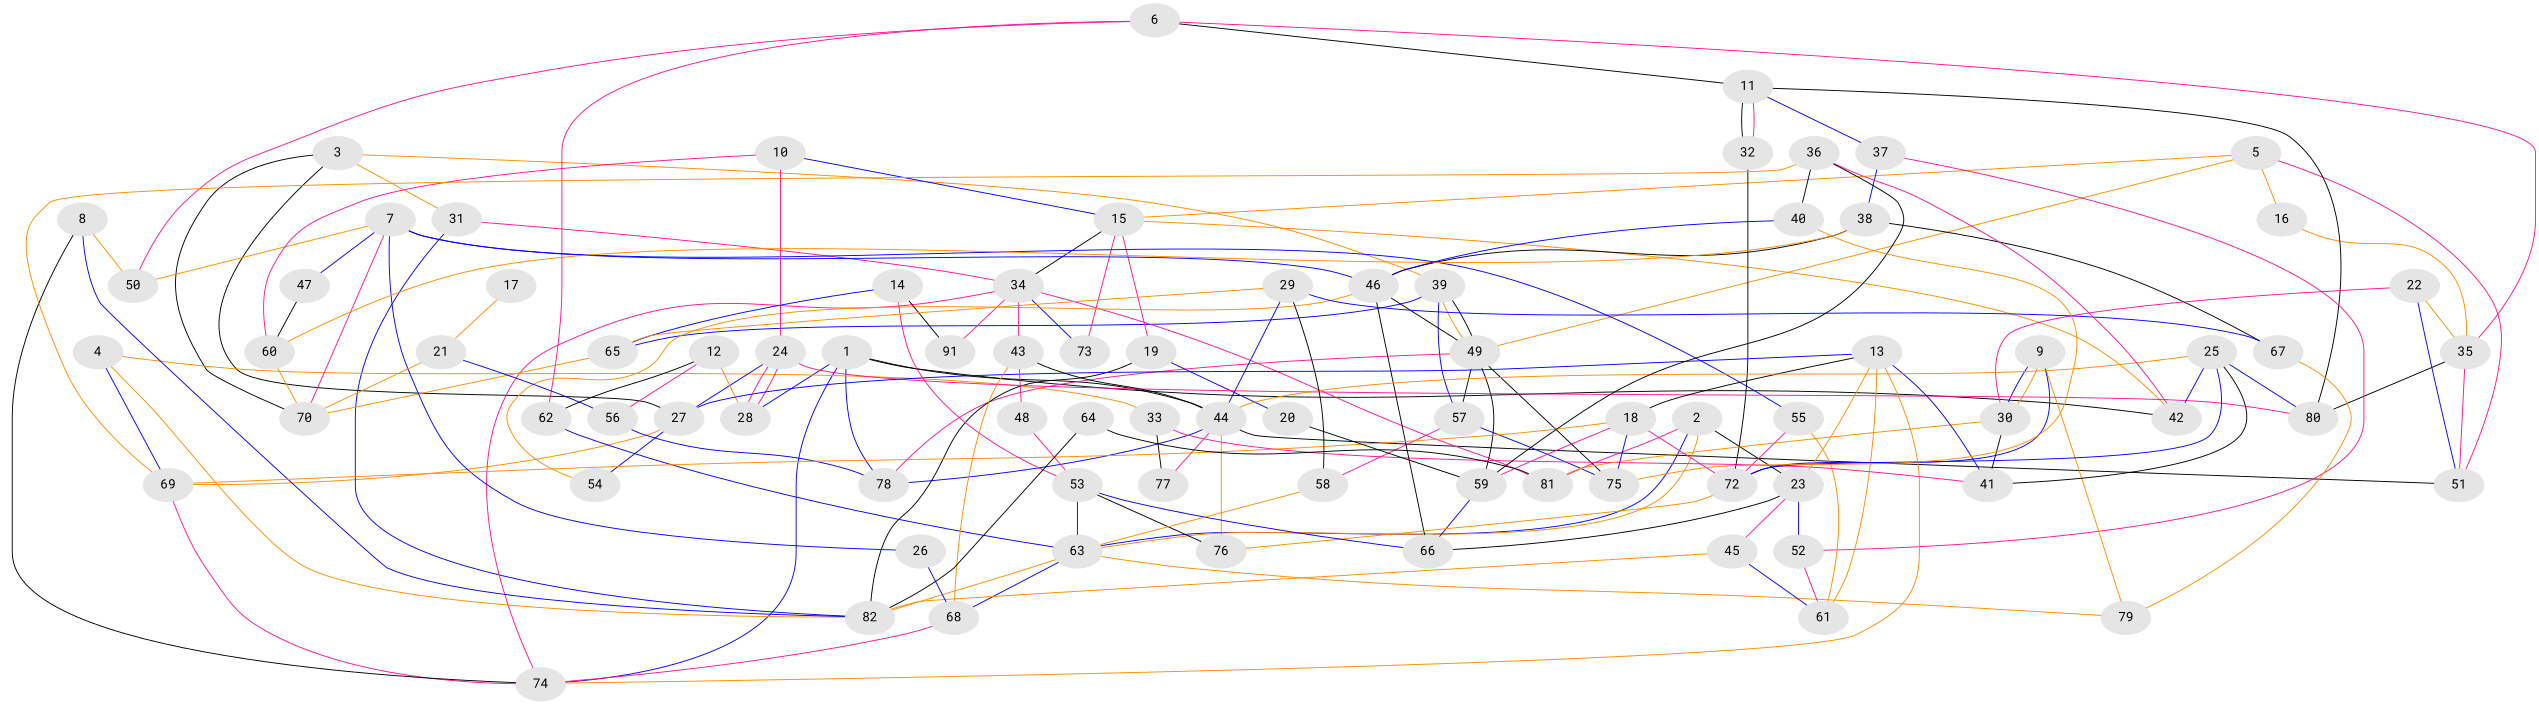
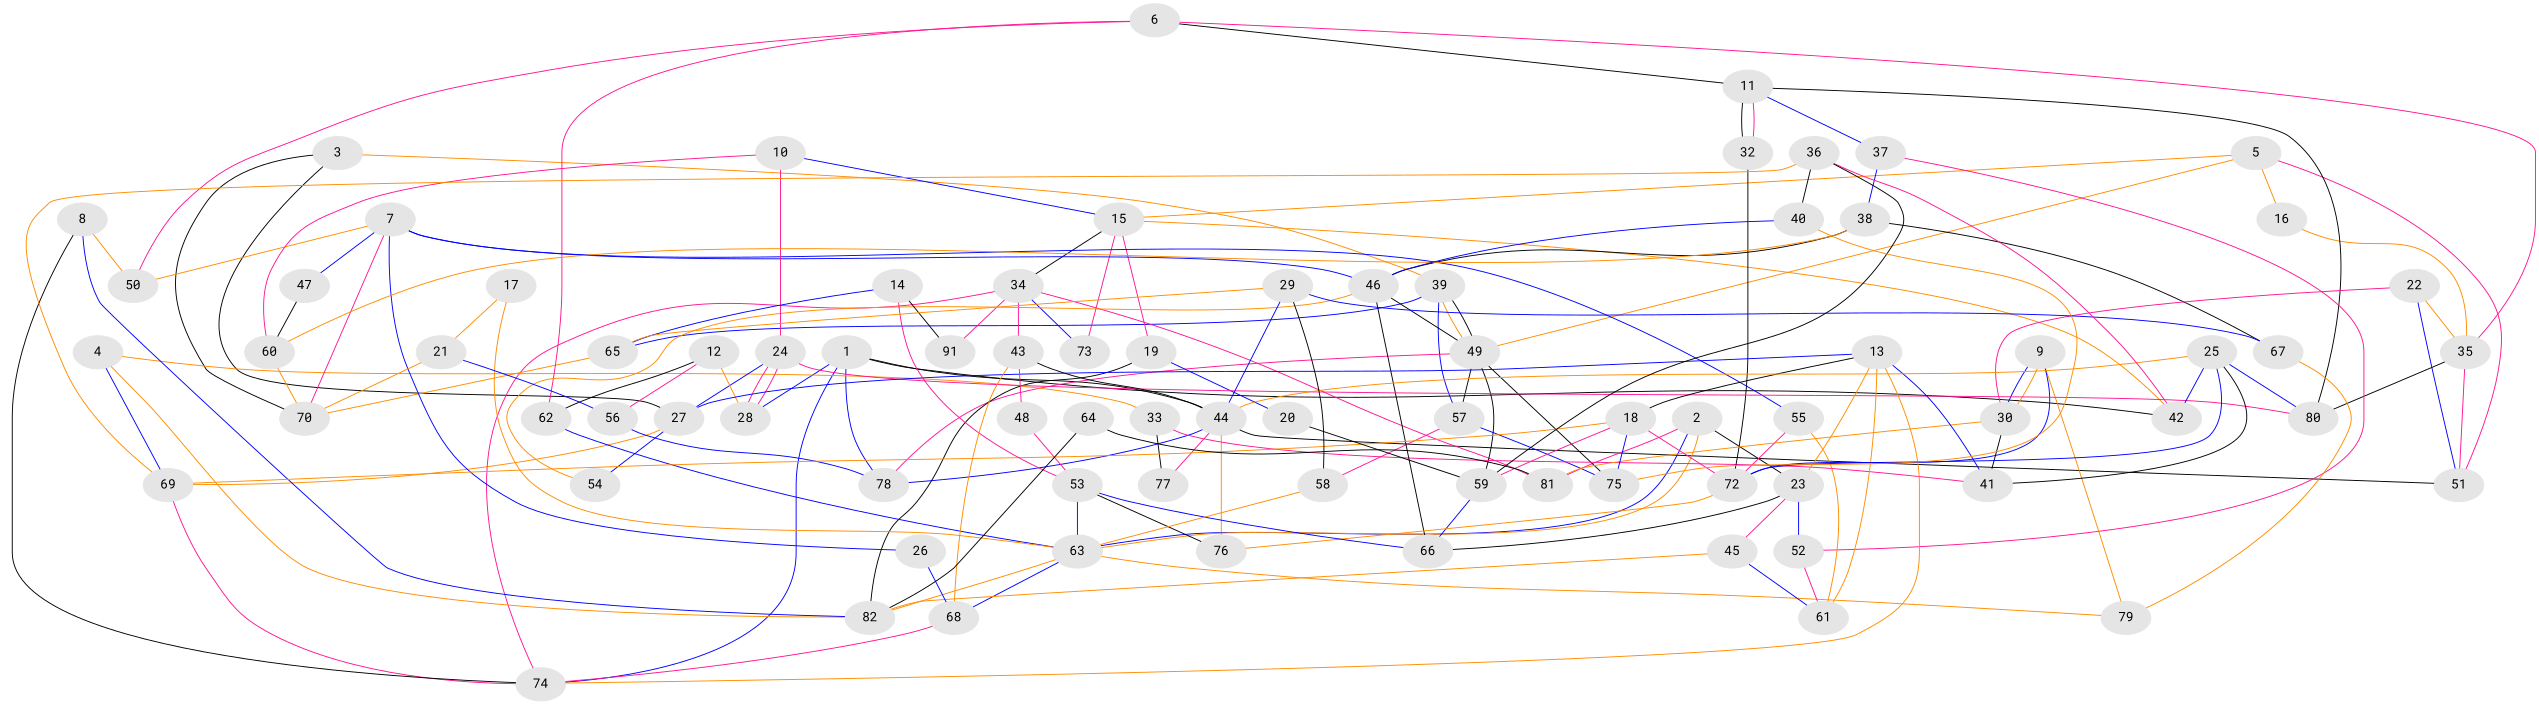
node "31": removed
edge "17" -- "63": added
